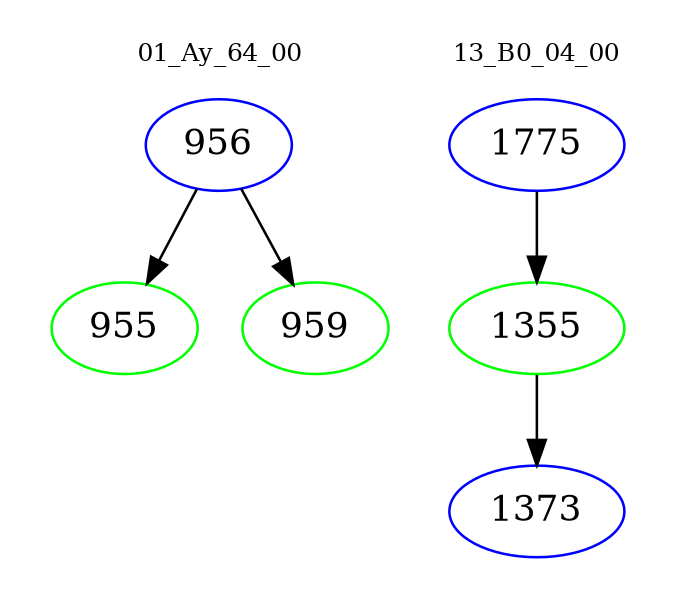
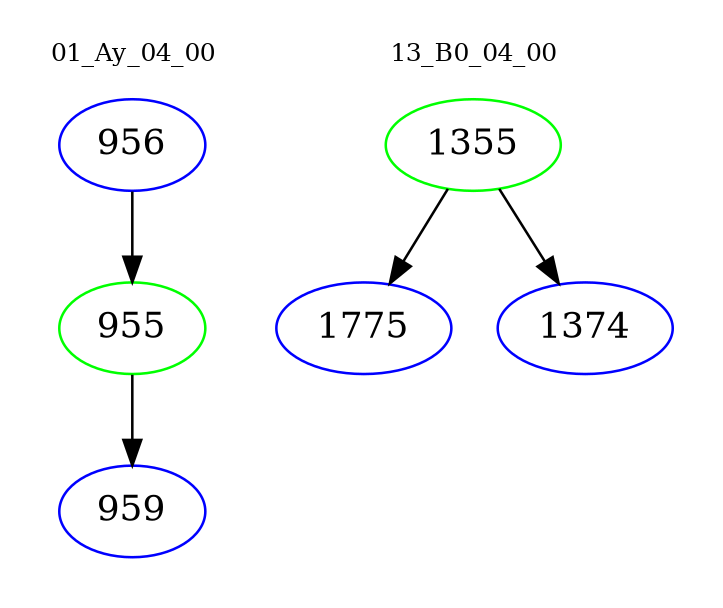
cluster "01_Ay_64_00": label "01_Ay_64_00" -> "01_Ay_04_00"
edge "1775" -> "1355": reversed
edge "956" -> "959": now "955" -> "959"
node "959": color green -> blue
node "1373": label "1373" -> "1374"
